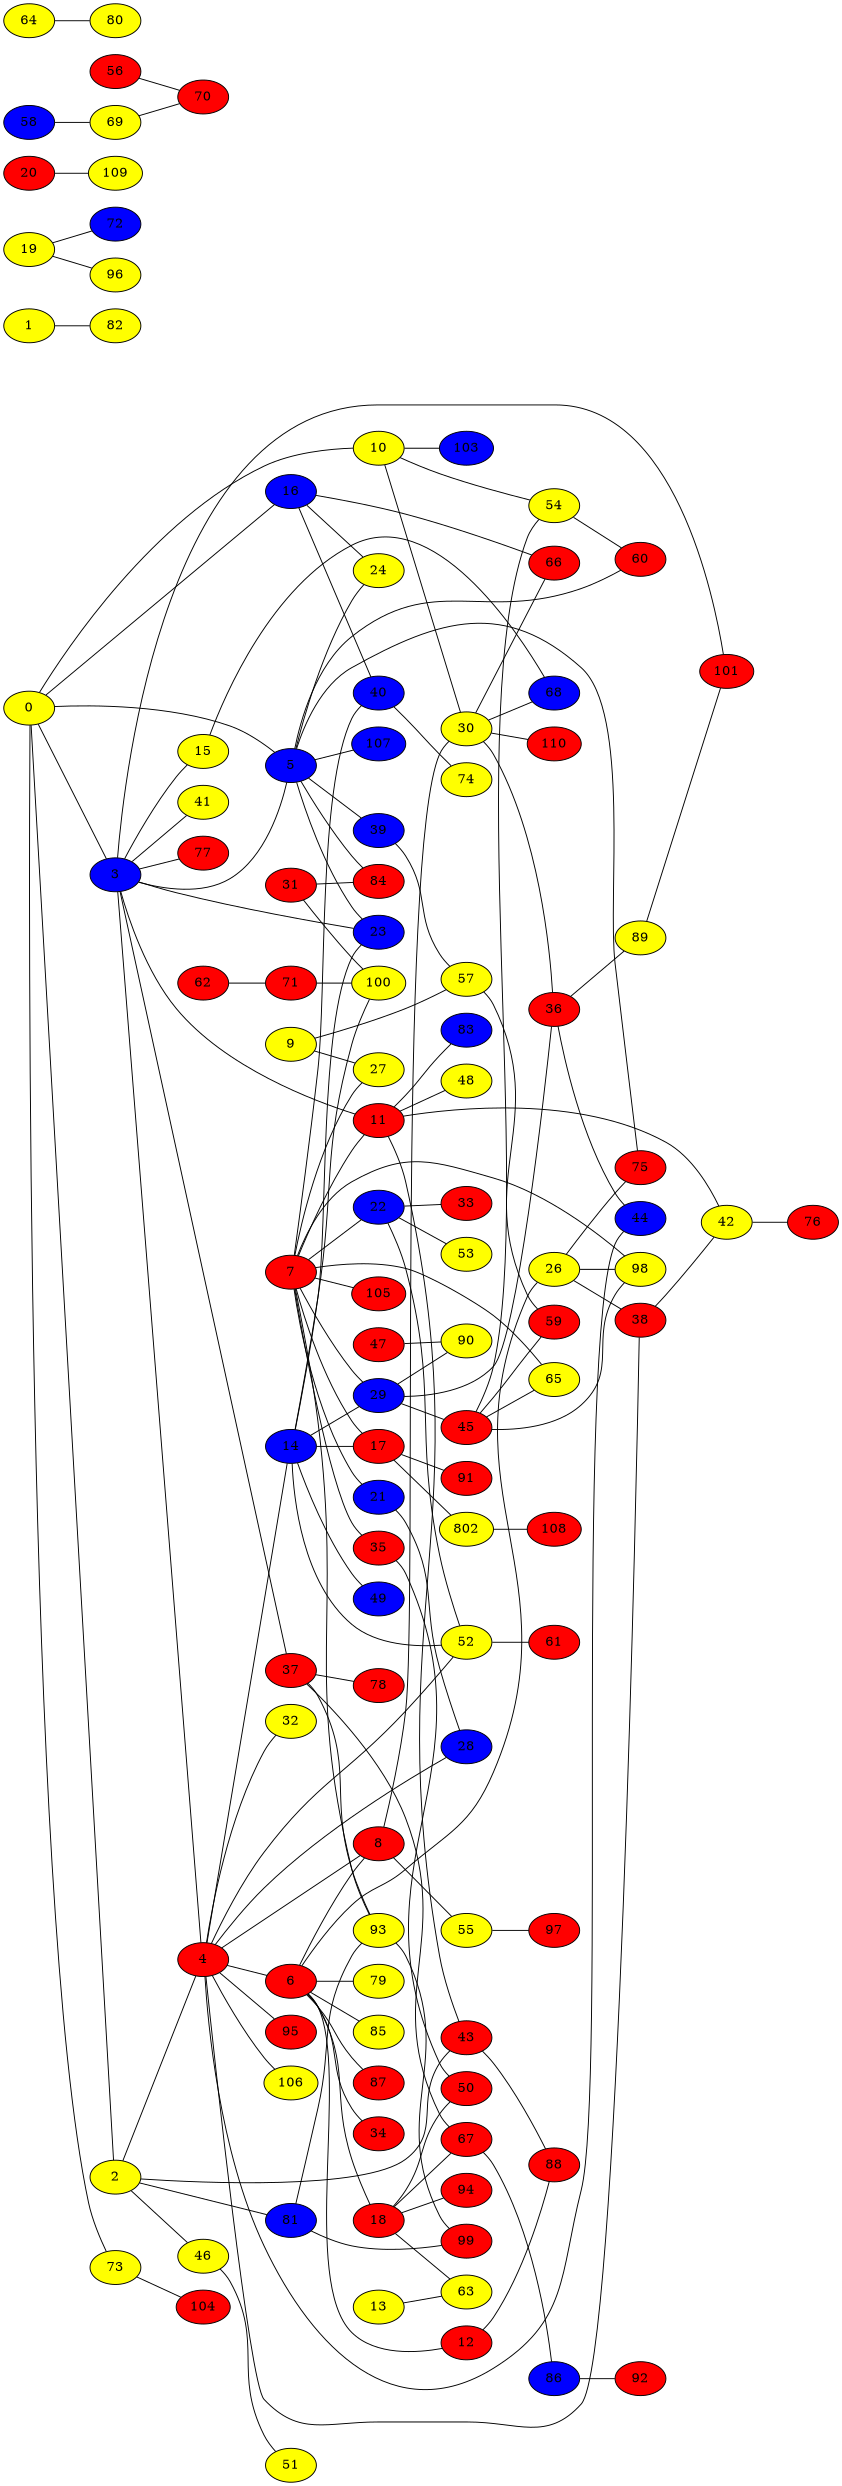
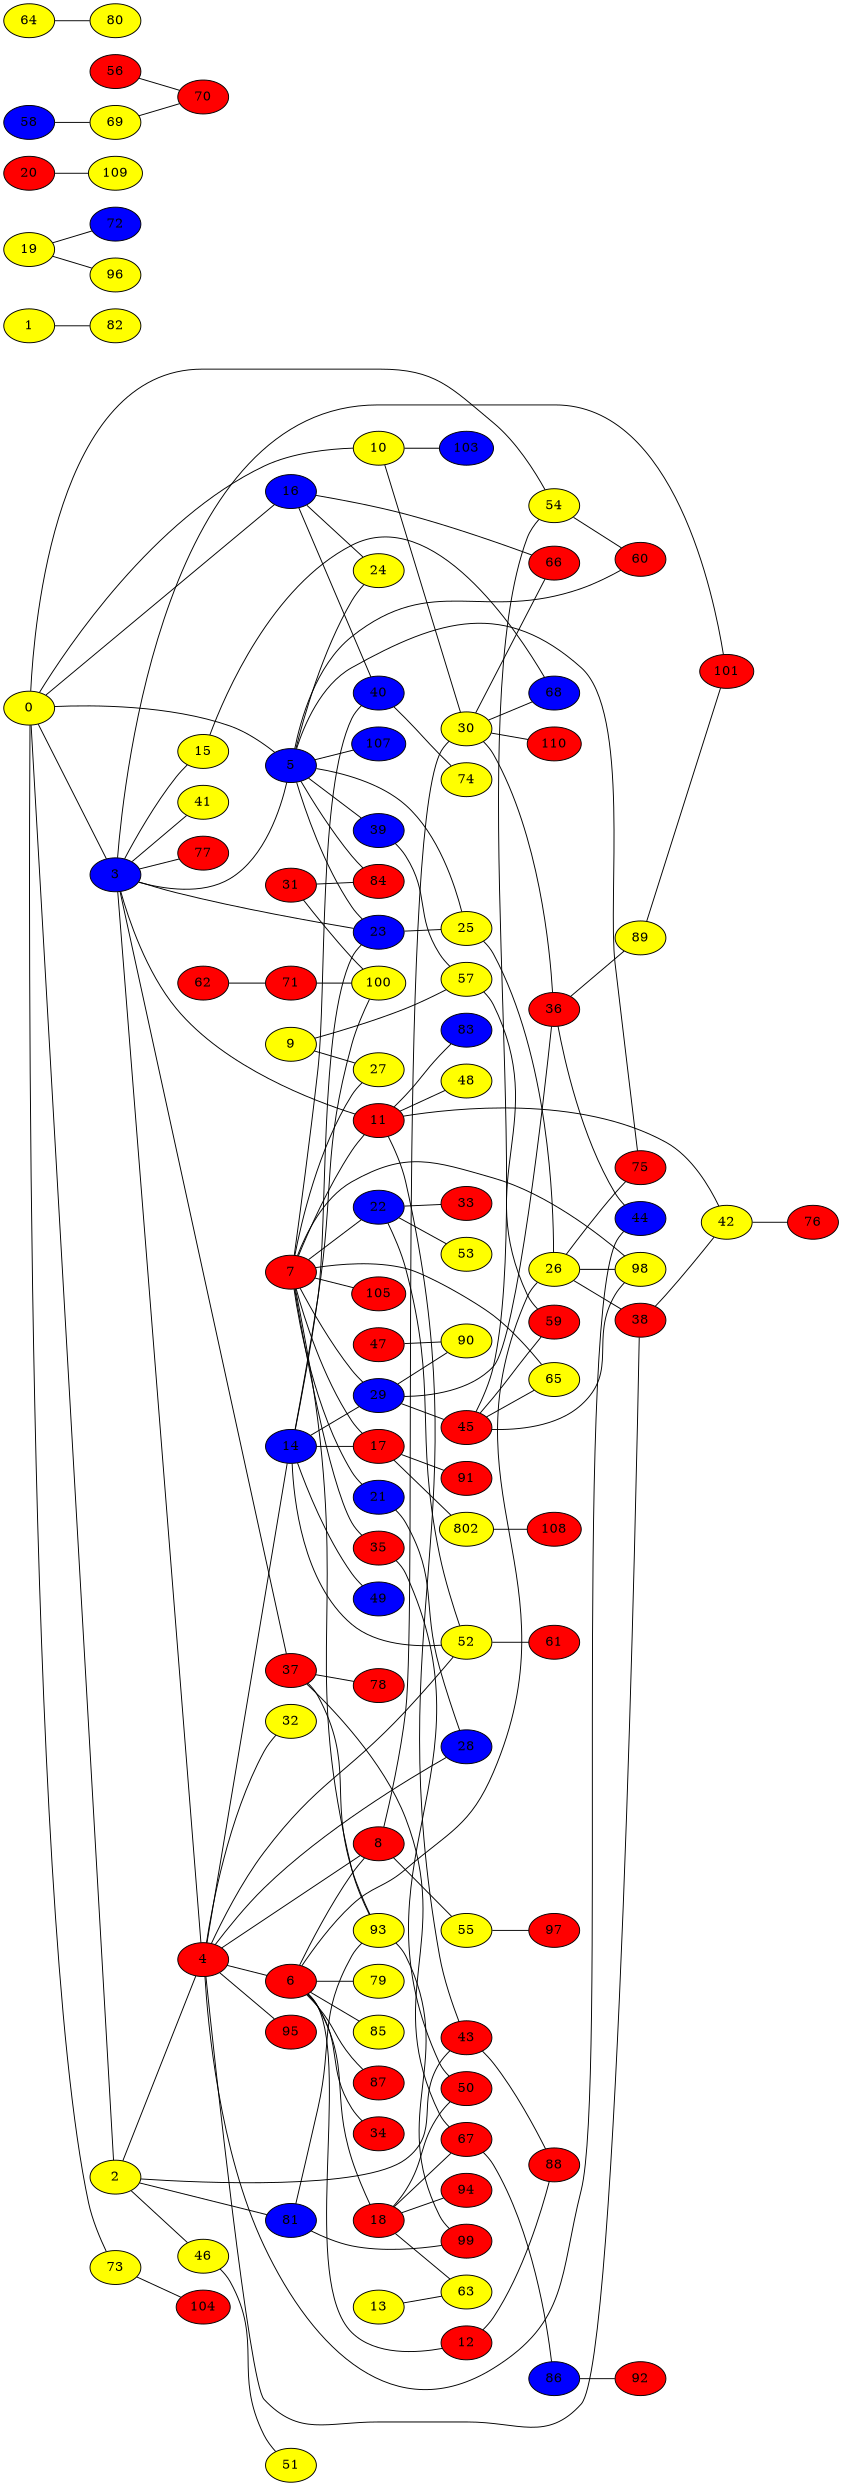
edge "10" -- "54": now "0" -- "54"
node "25": added
node "106": removed
